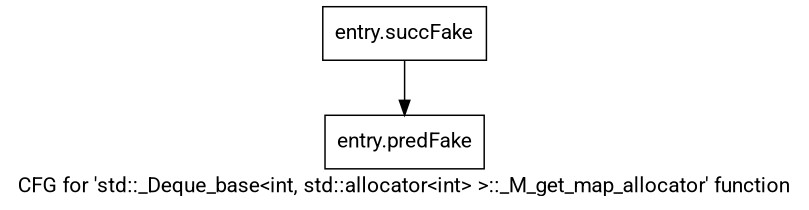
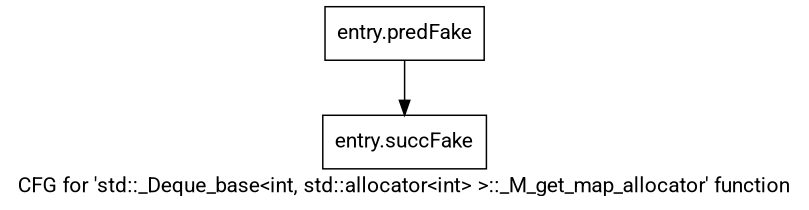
edge "entry.succFake" -> "entry.predFake": reversed
